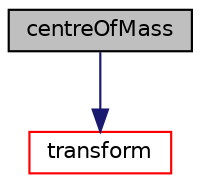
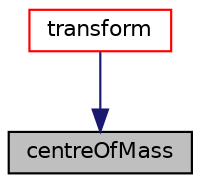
edge "centreOfMass" -> "transform": reversed
